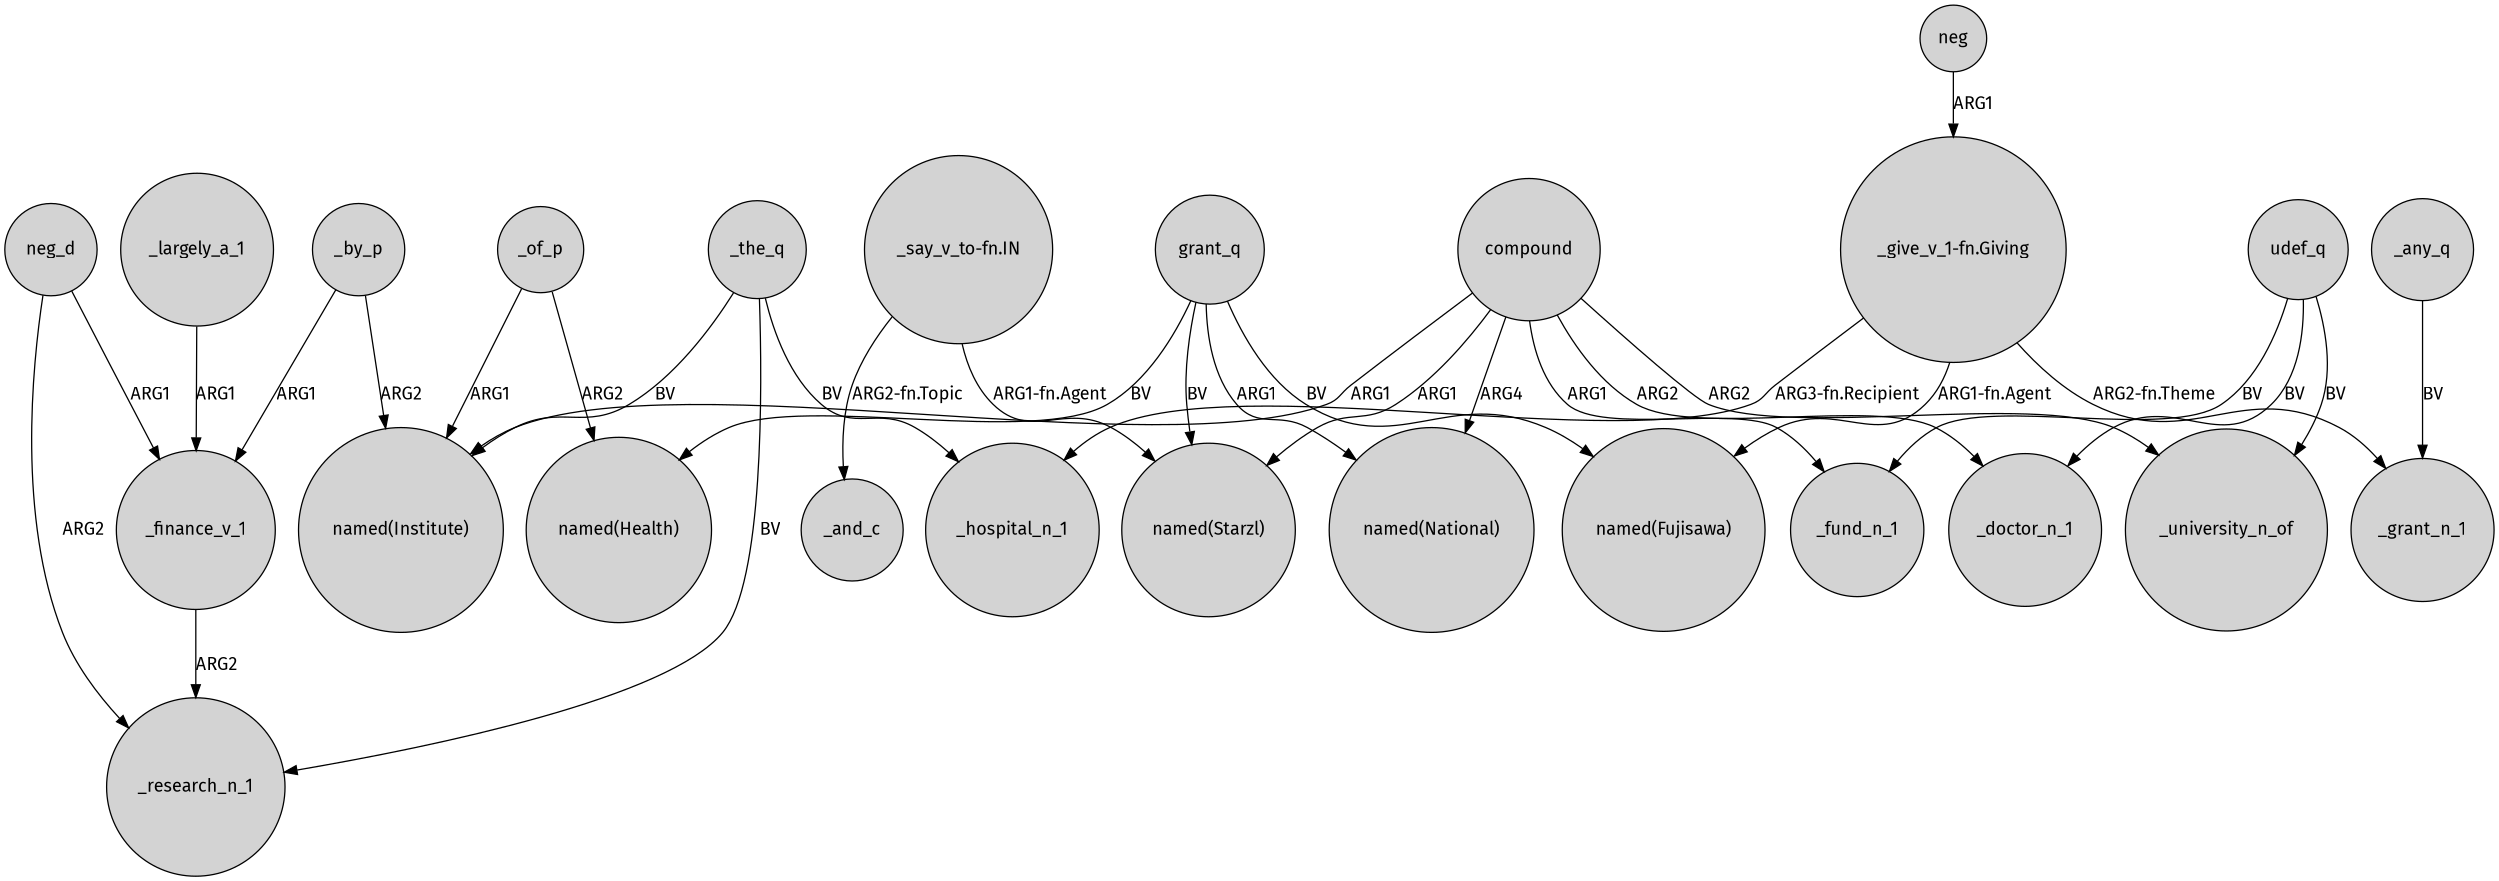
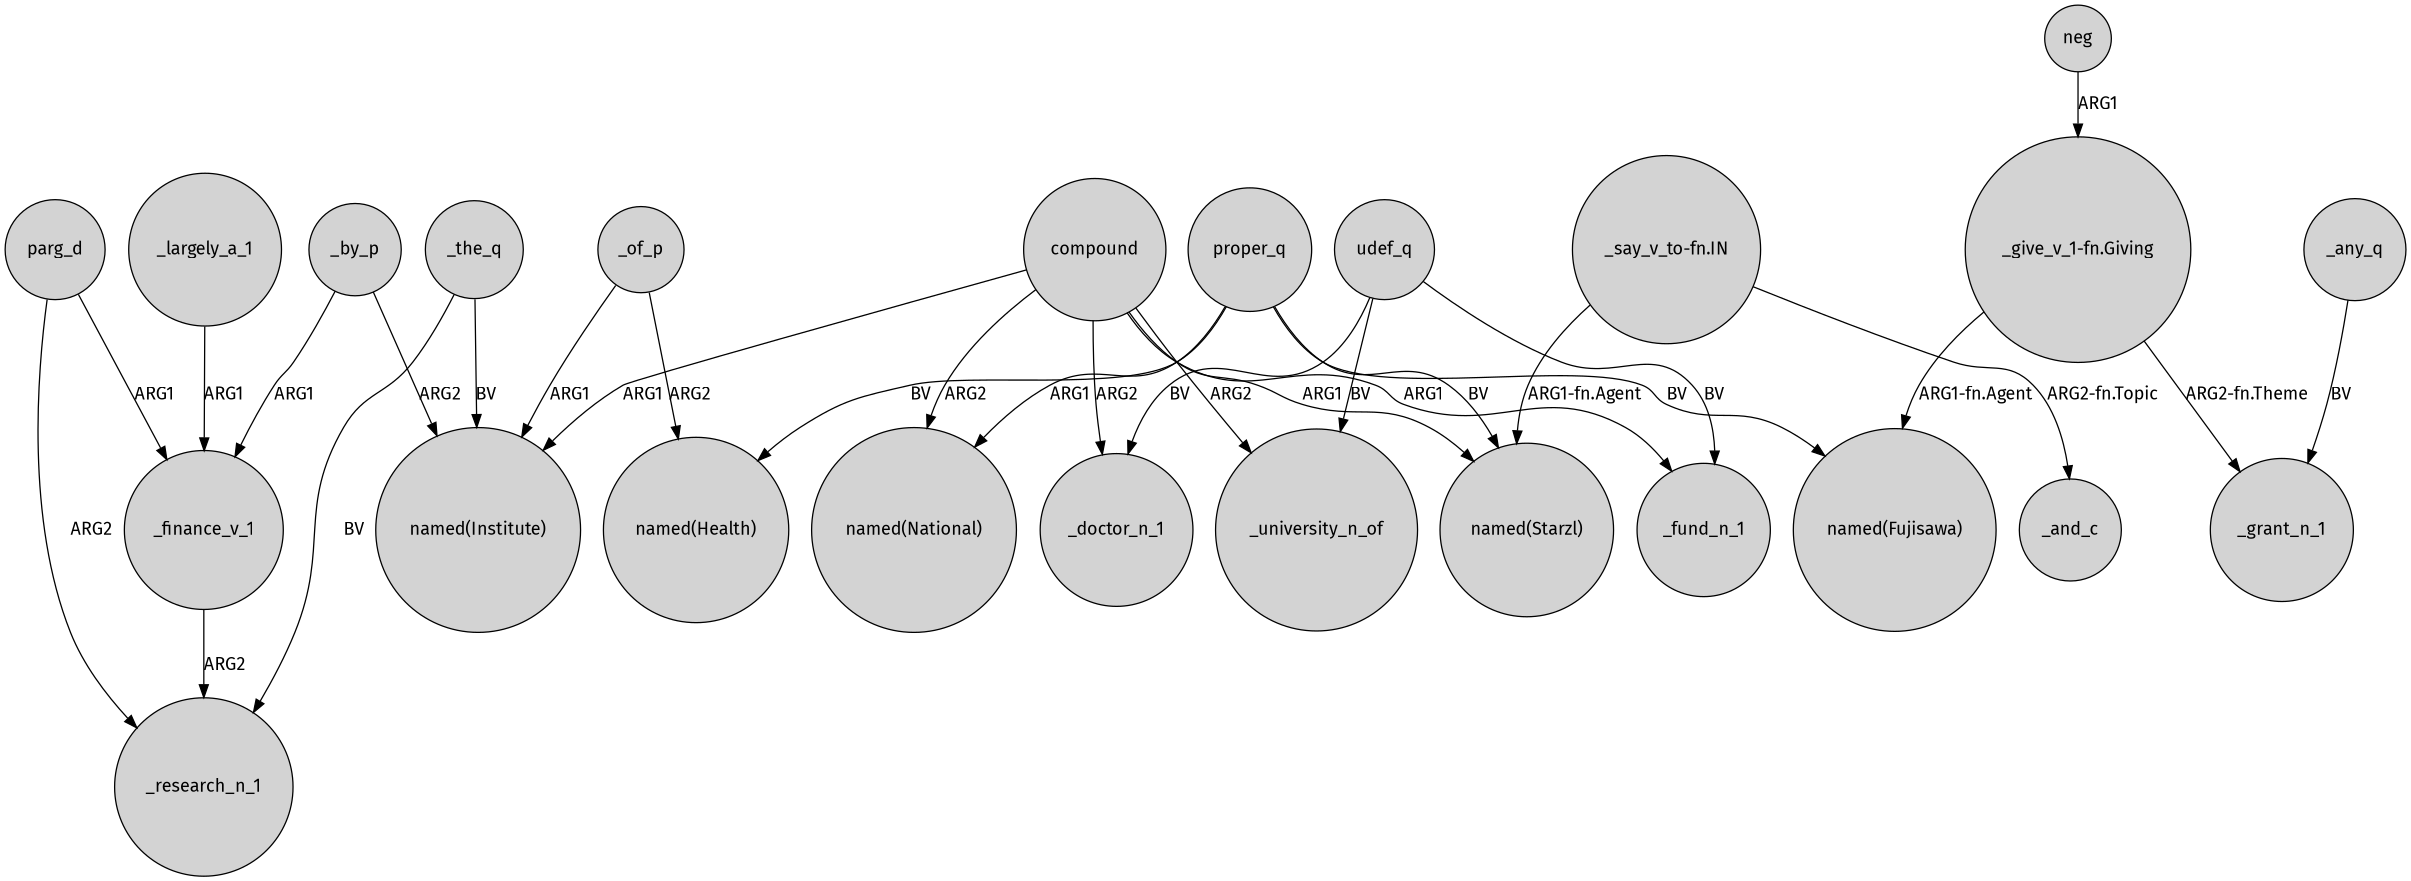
node "neg_d": label "neg_d" -> "parg_d"
node "grant_q": label "grant_q" -> "proper_q"
edge "compound" -> "named(National)": label "ARG4" -> "ARG2"
node "_hospital_n_1": removed
